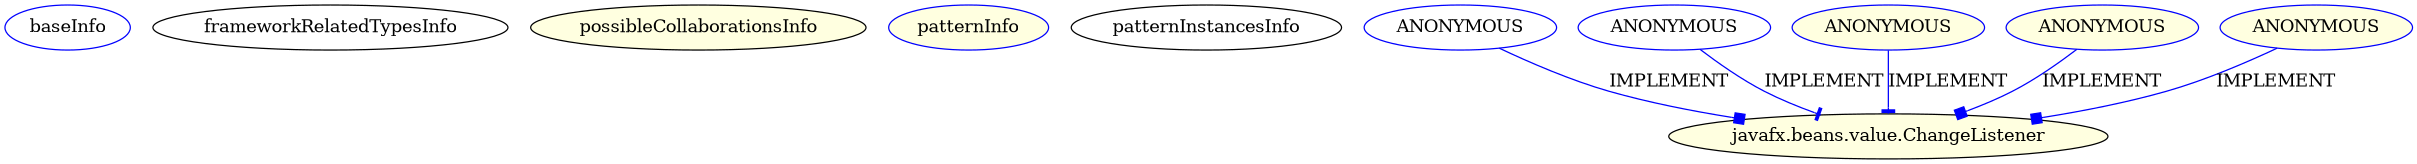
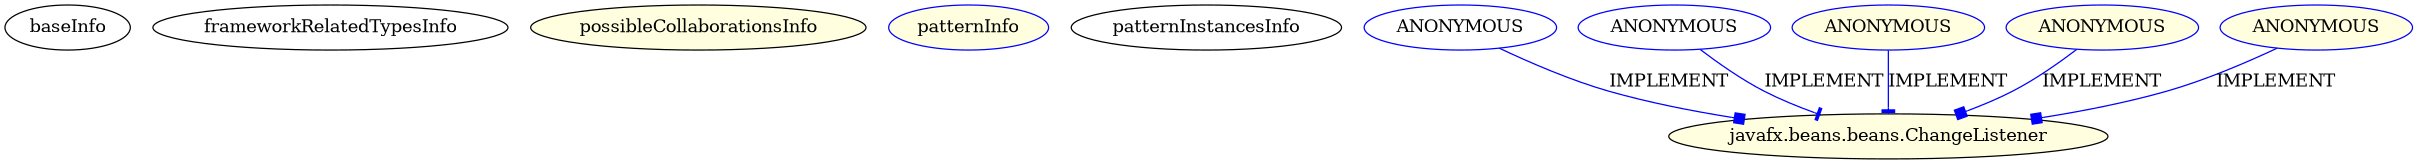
node "baseInfo": color blue -> black
node "javafx.beans.value.ChangeListener": label "javafx.beans.value.ChangeListener" -> "javafx.beans.beans.ChangeListener"
